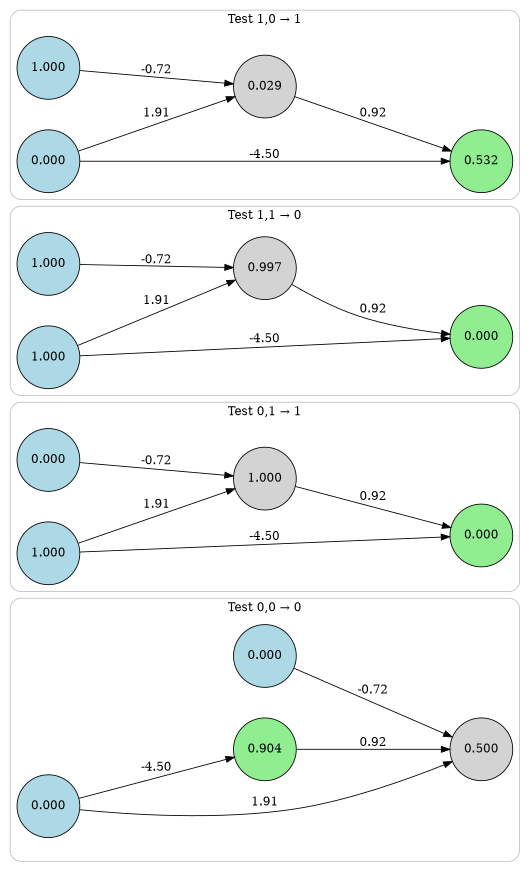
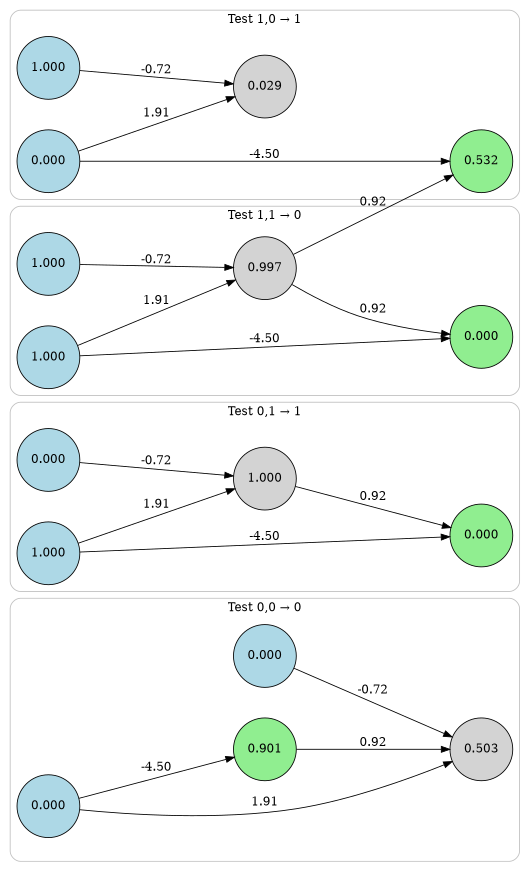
edge "0.029" -> "0.532": now "0.997" -> "0.532"
node "0.904": label "0.904" -> "0.901"
node "0.500": label "0.500" -> "0.503"
